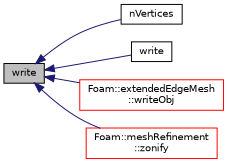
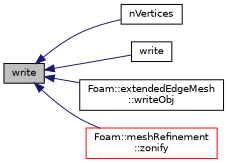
node "Foam::extendedEdgeMesh ::writeObj": color red -> black
